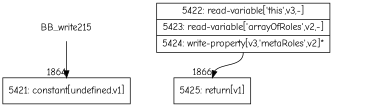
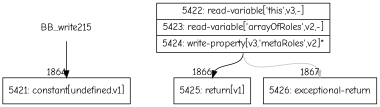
node "5426: exceptional-return": added
